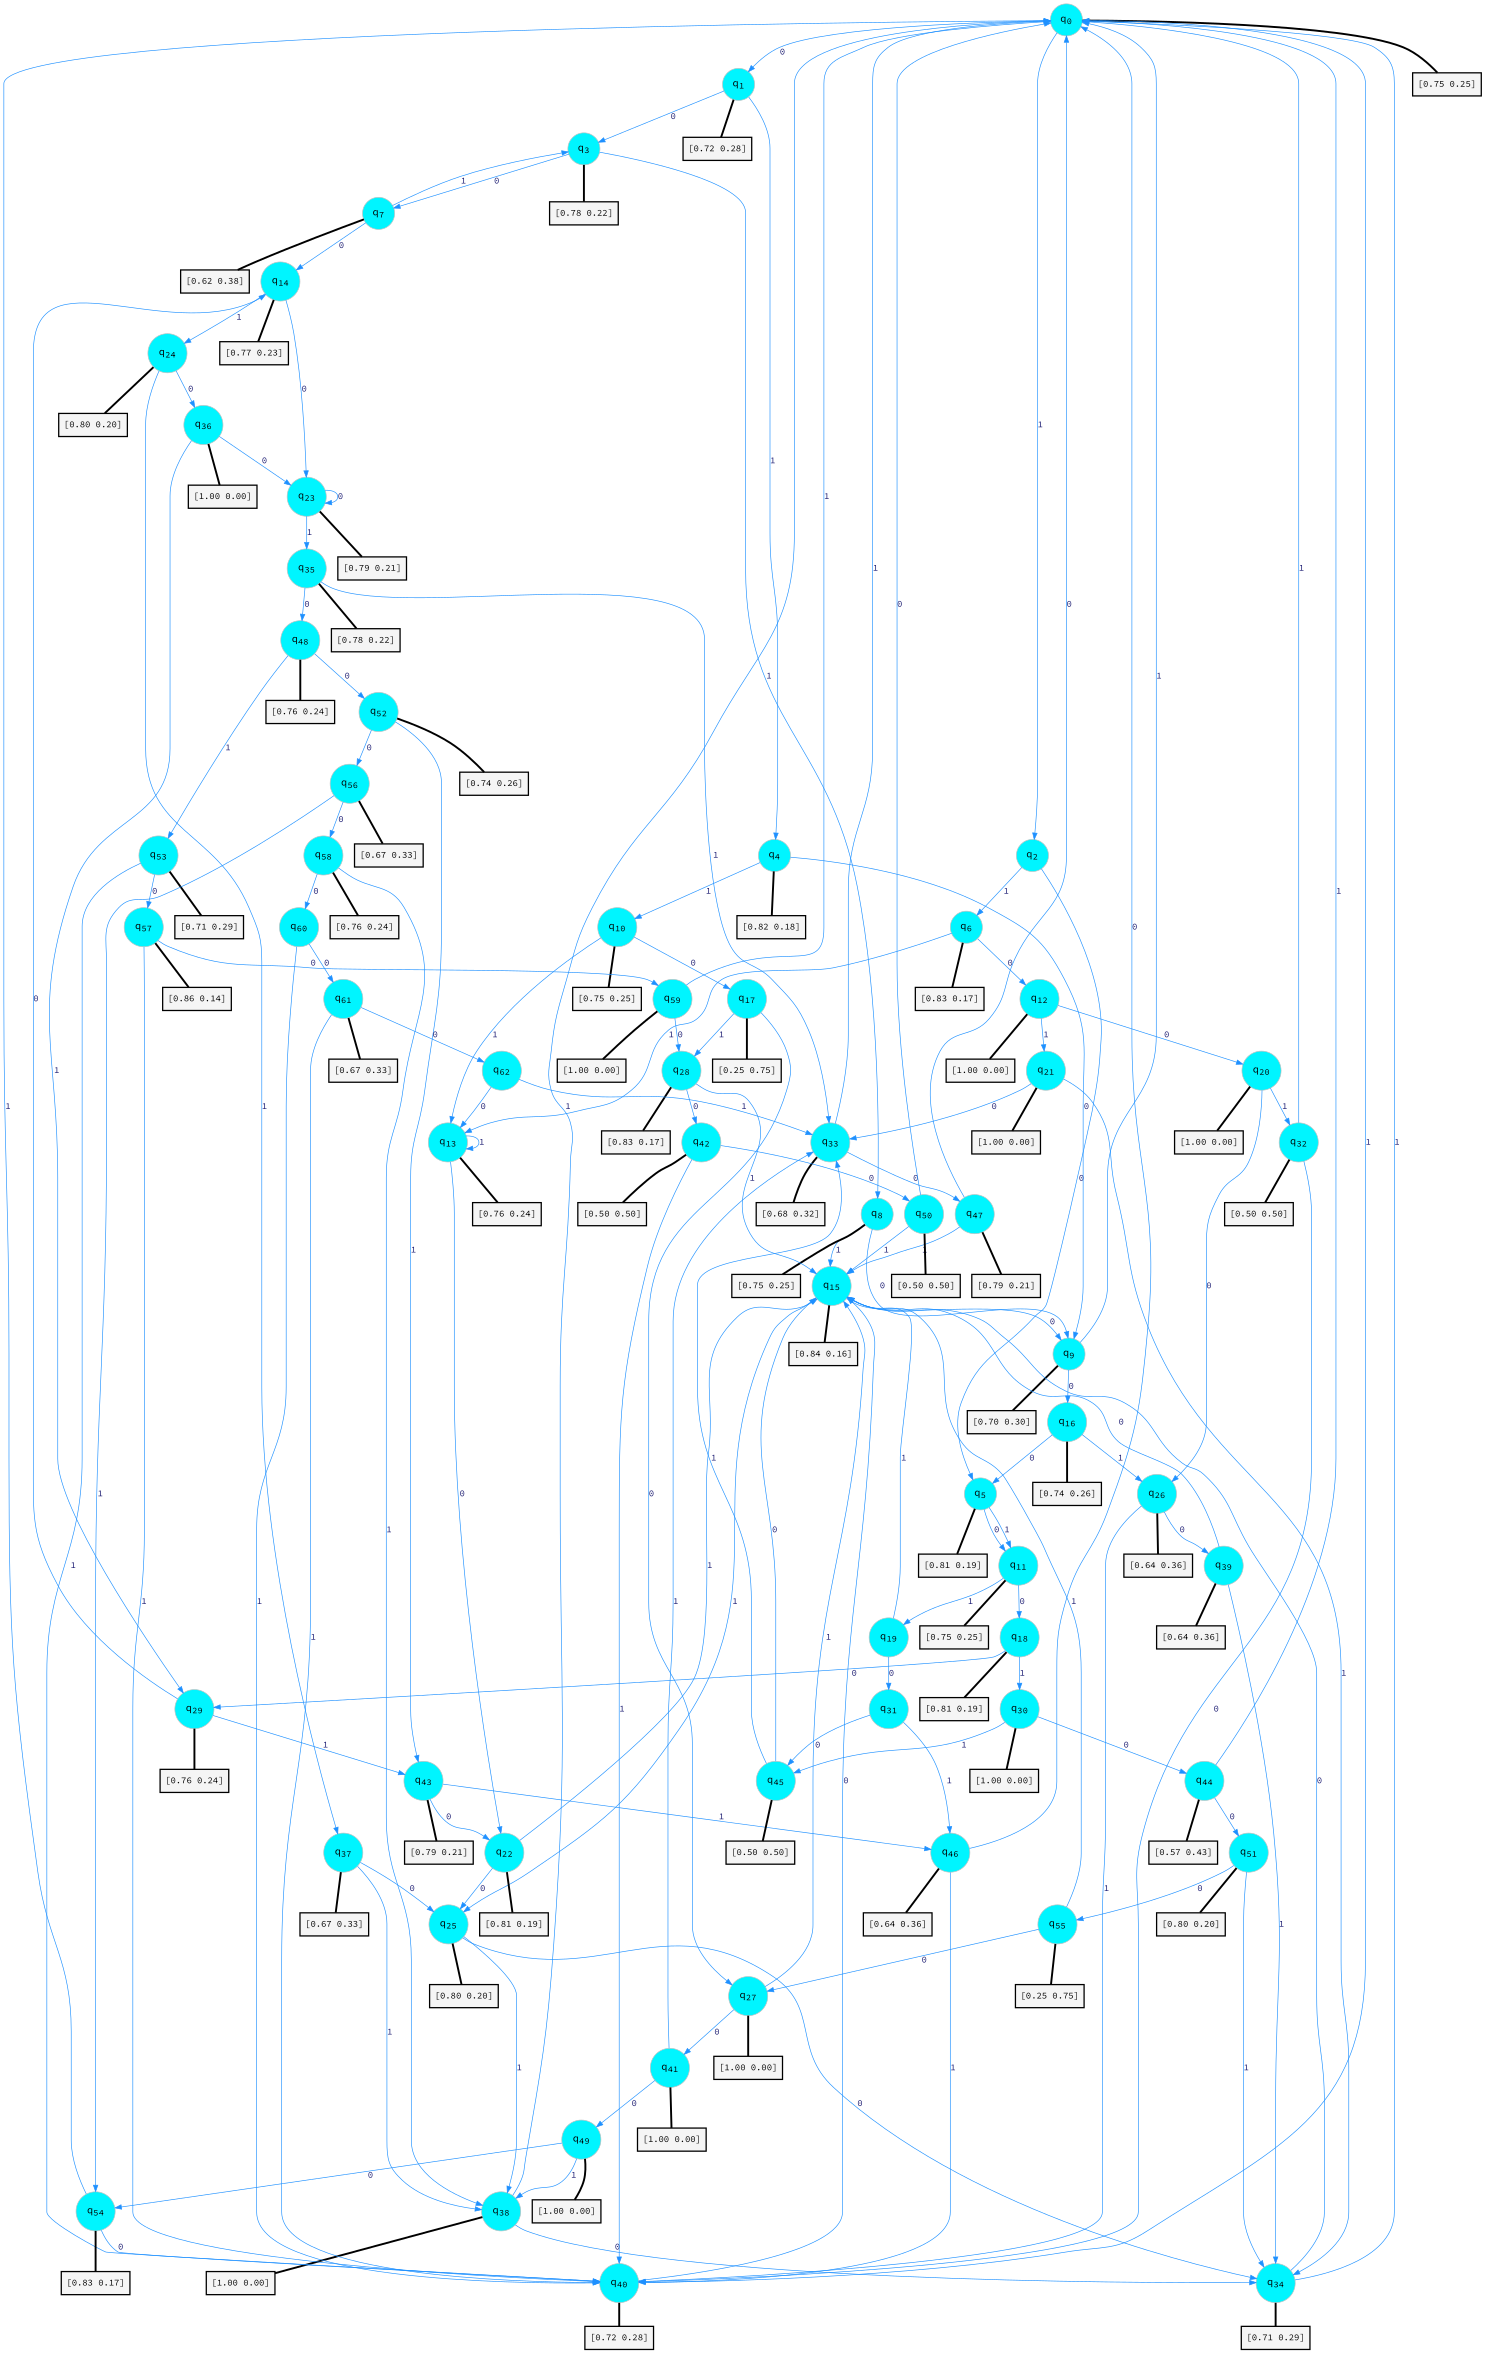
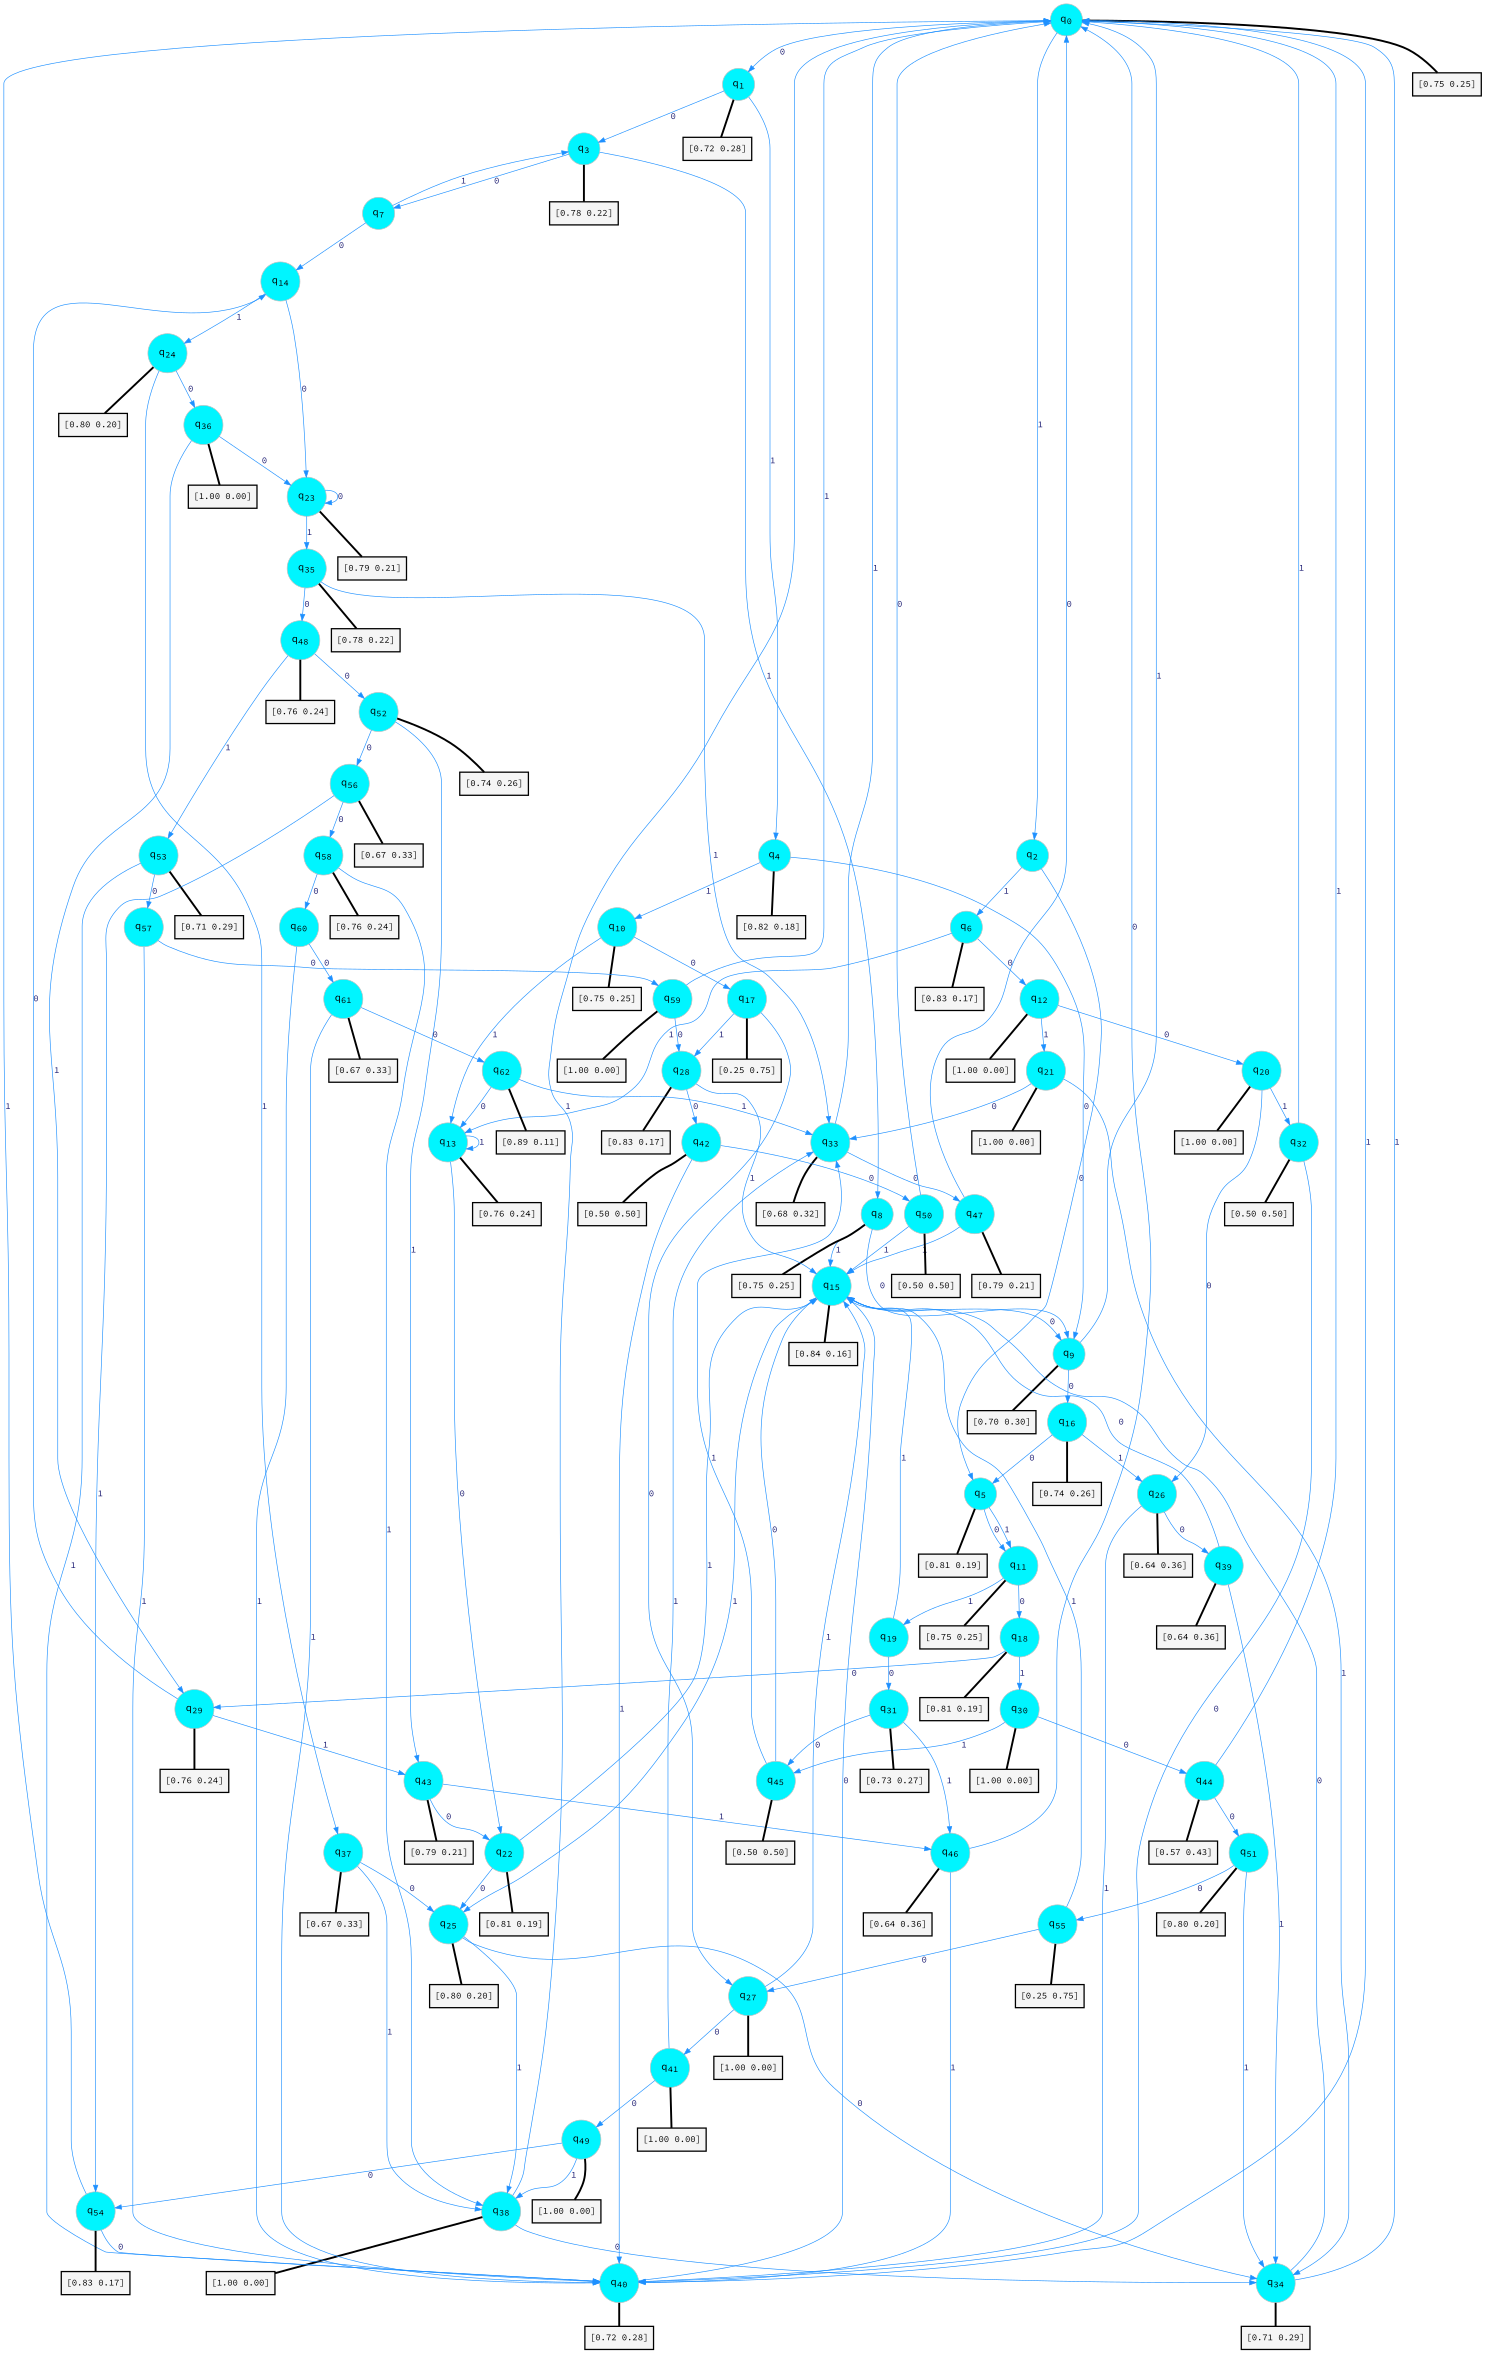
node "[0.62 0.38]": removed
node "[0.77 0.23]": removed
node "[0.86 0.14]": removed
node "[0.89 0.11]": added
node "[0.73 0.27]": added
